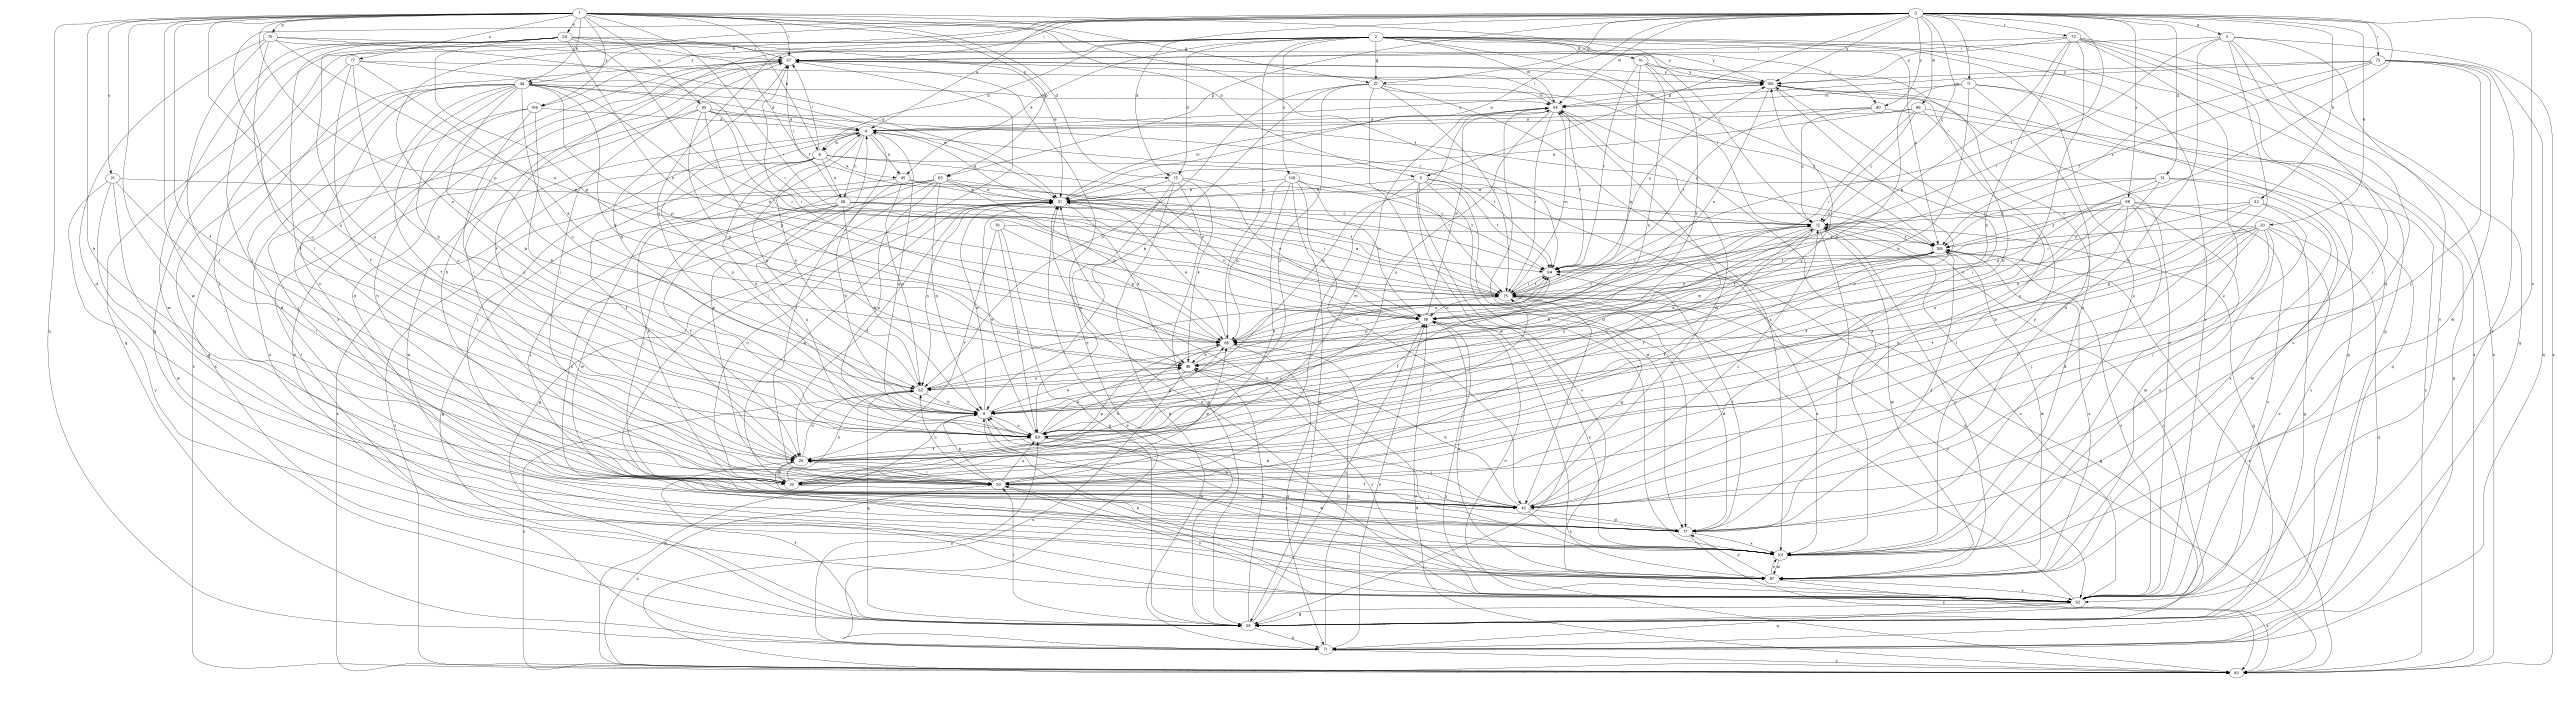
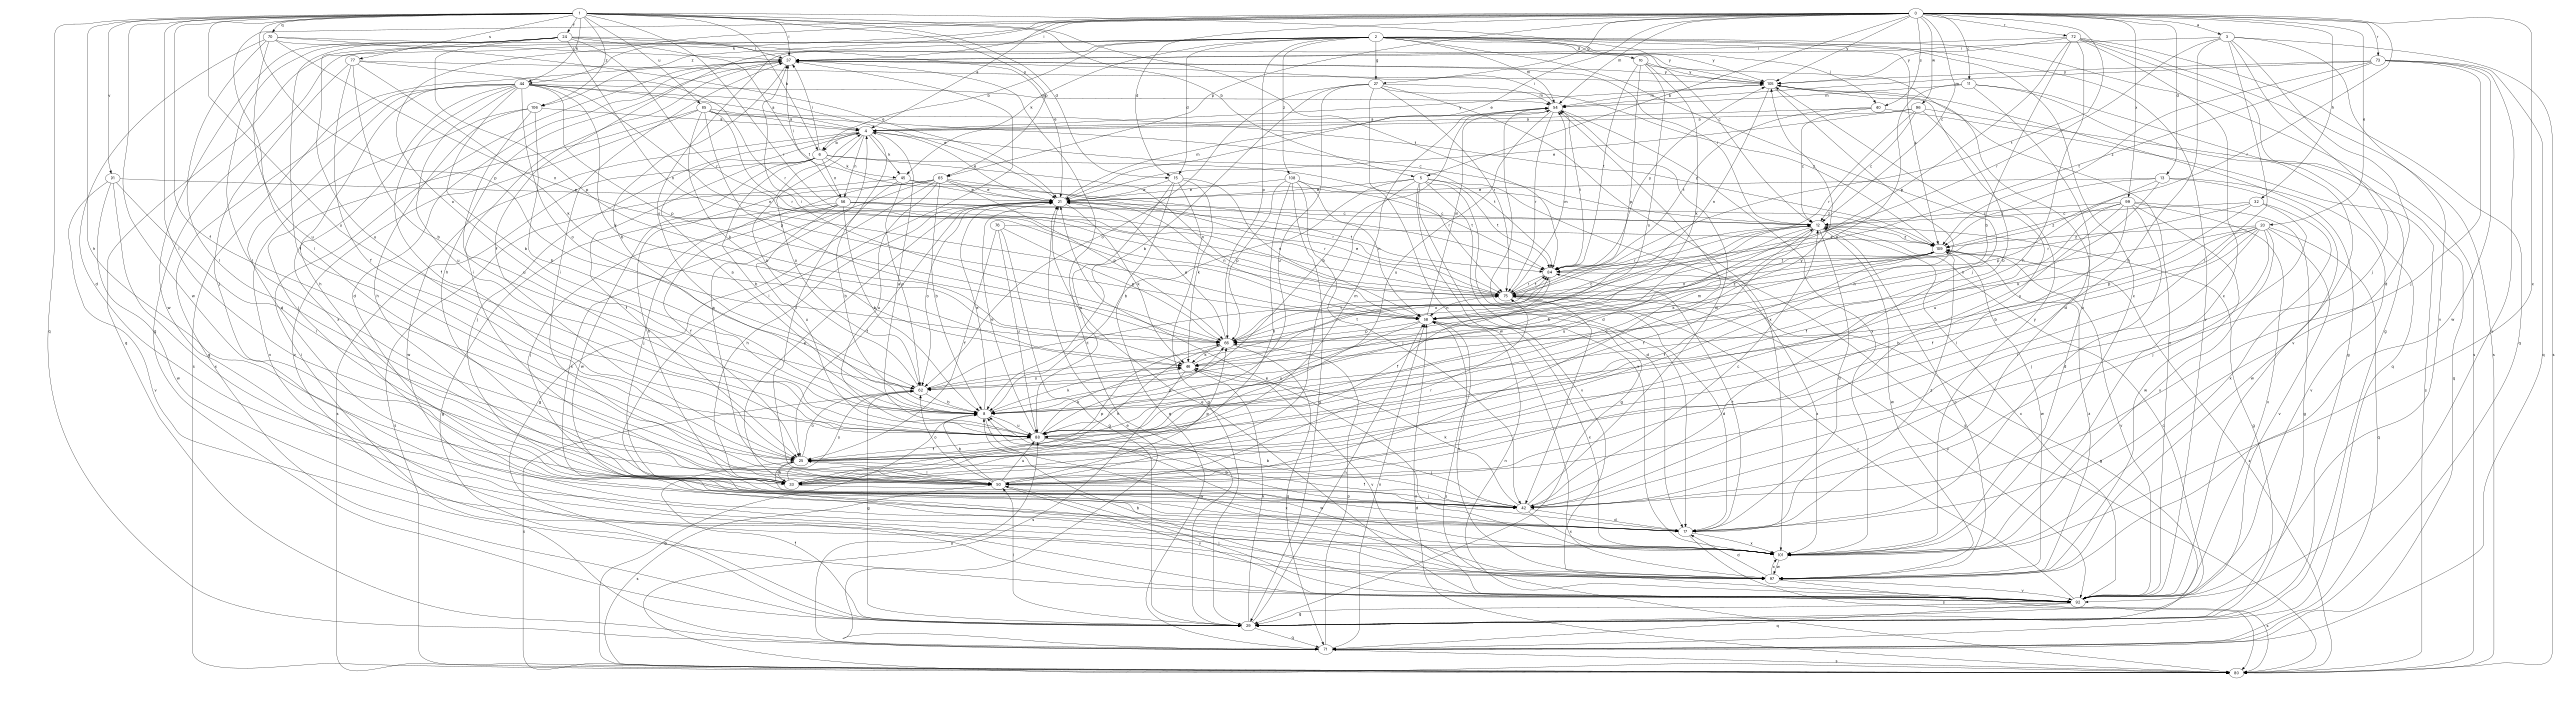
edge "1" -> "27": removed, label "g"
edge "11" -> "8": now "5" -> "8"
